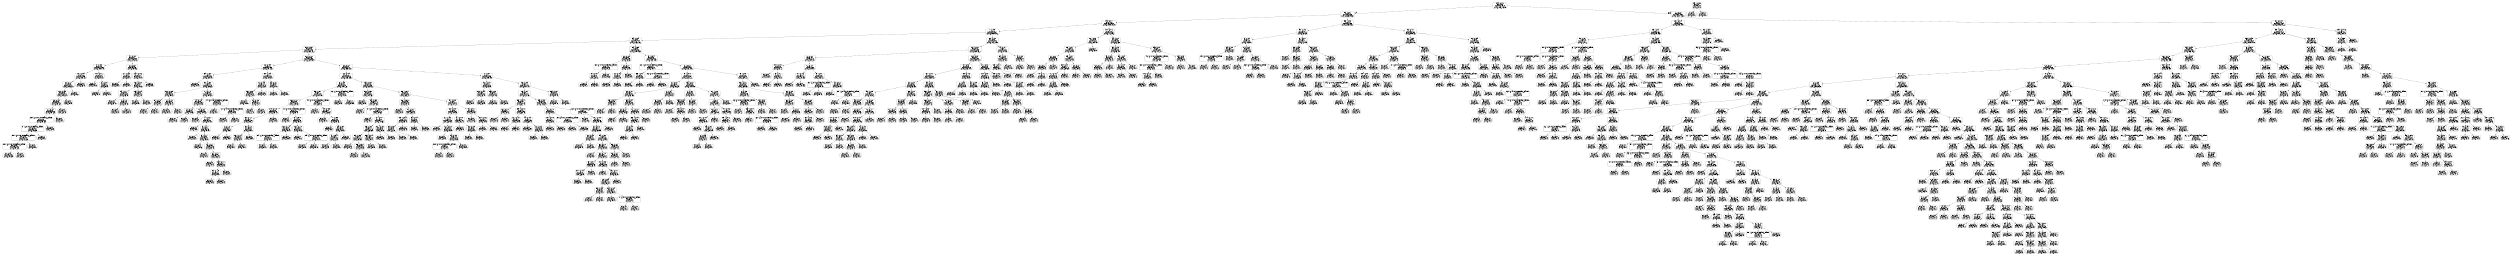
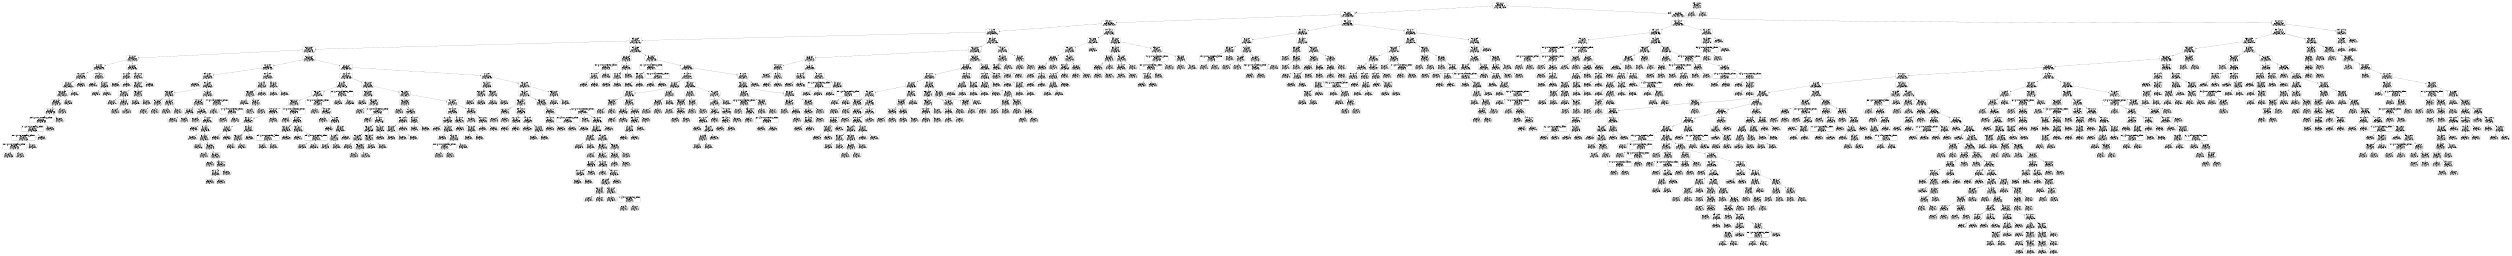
node "gini = 0.0 samples = 15 value = [0, 19]": removed
